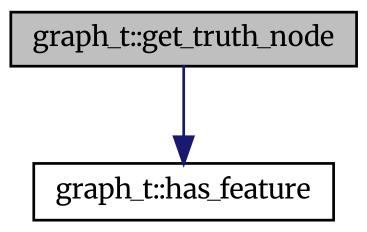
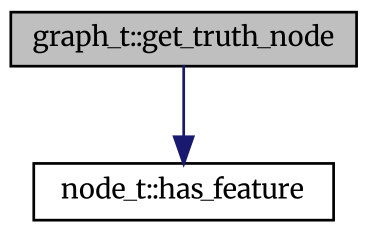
node "graph_t::has_feature": label "graph_t::has_feature" -> "node_t::has_feature"
